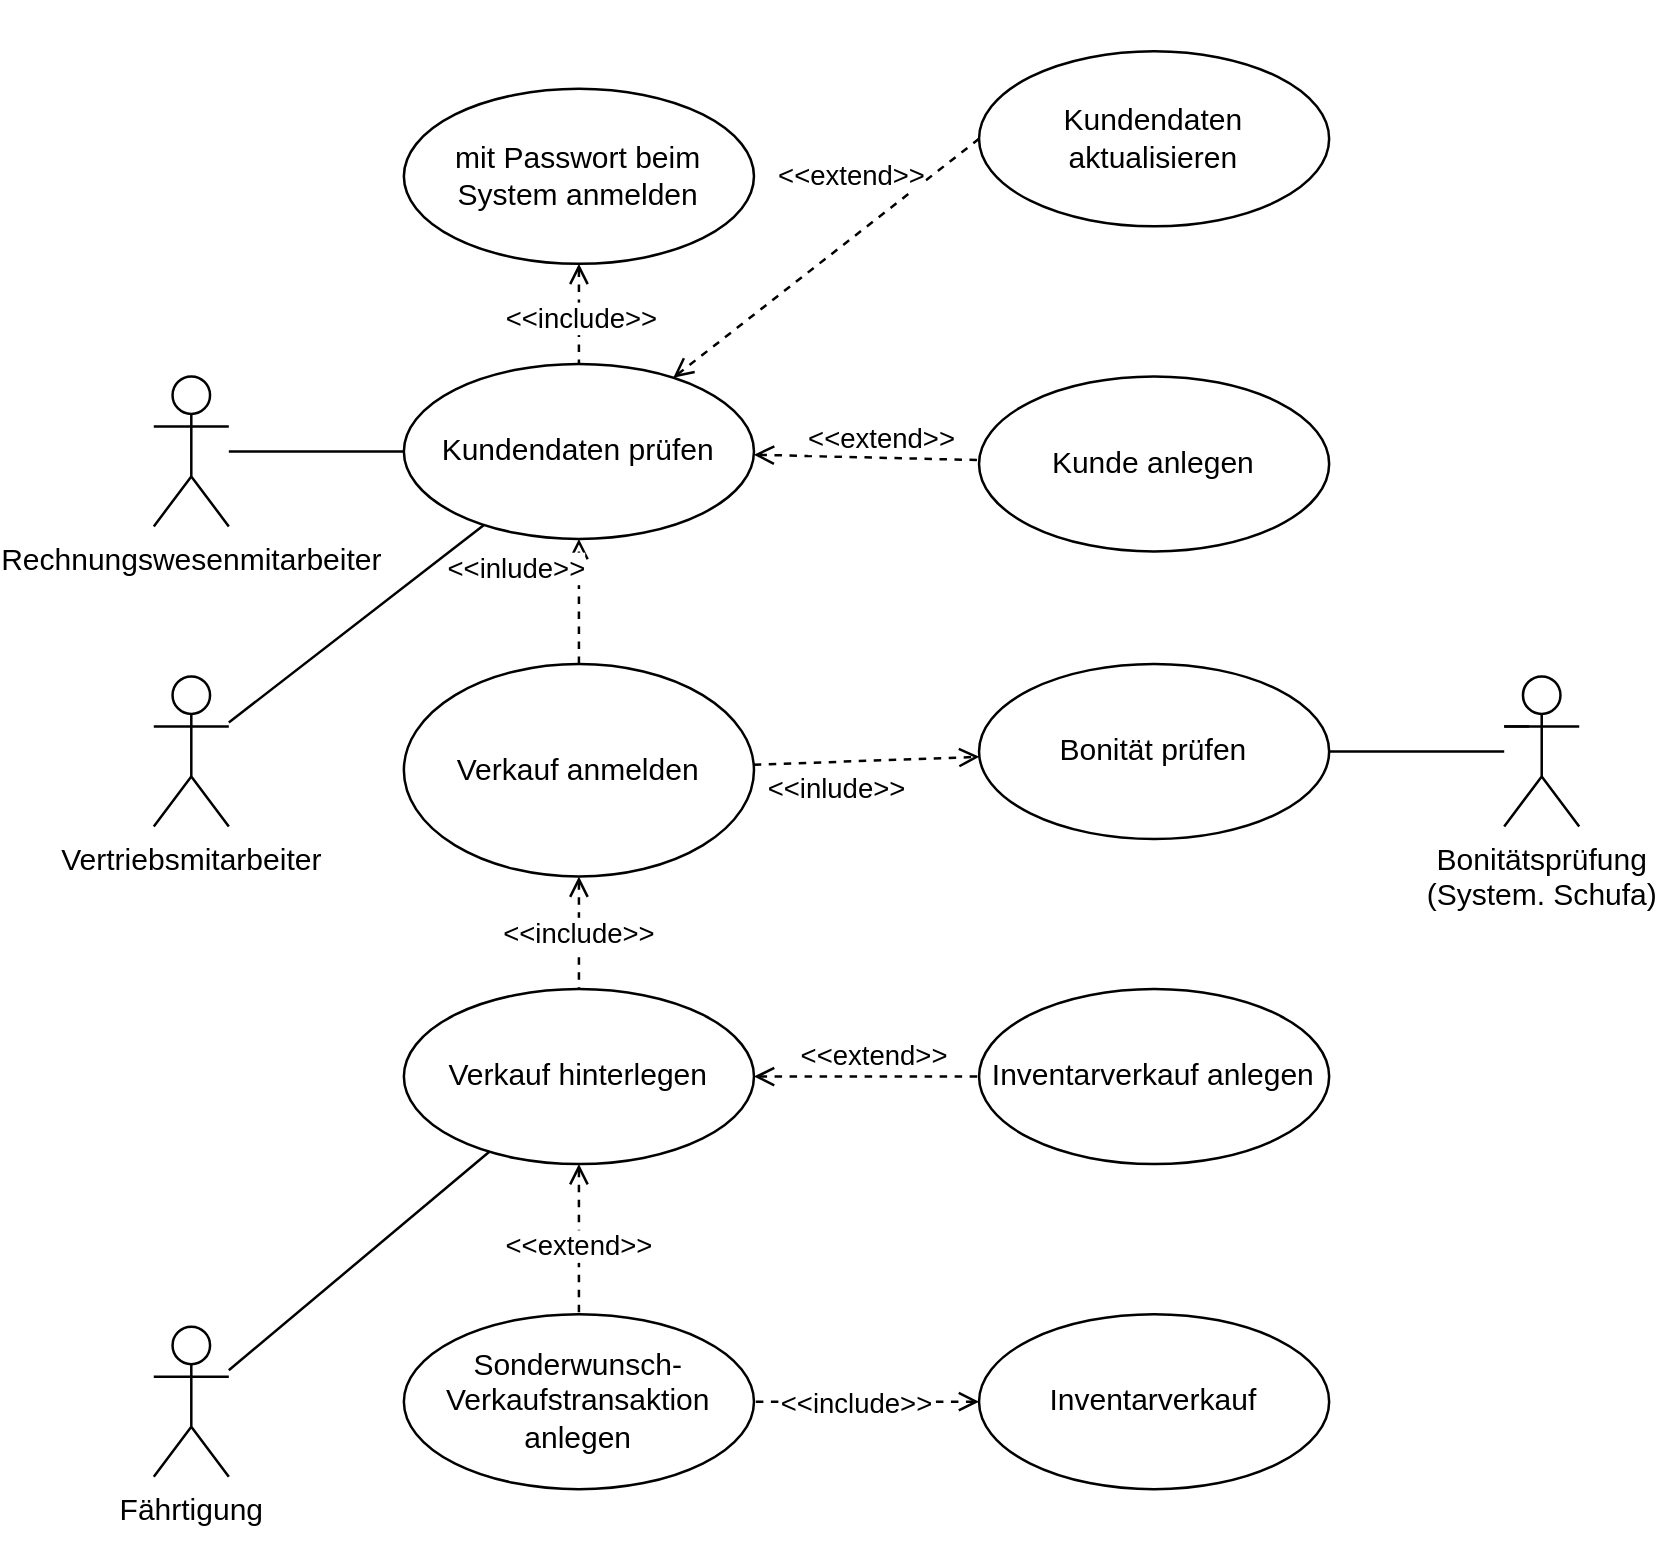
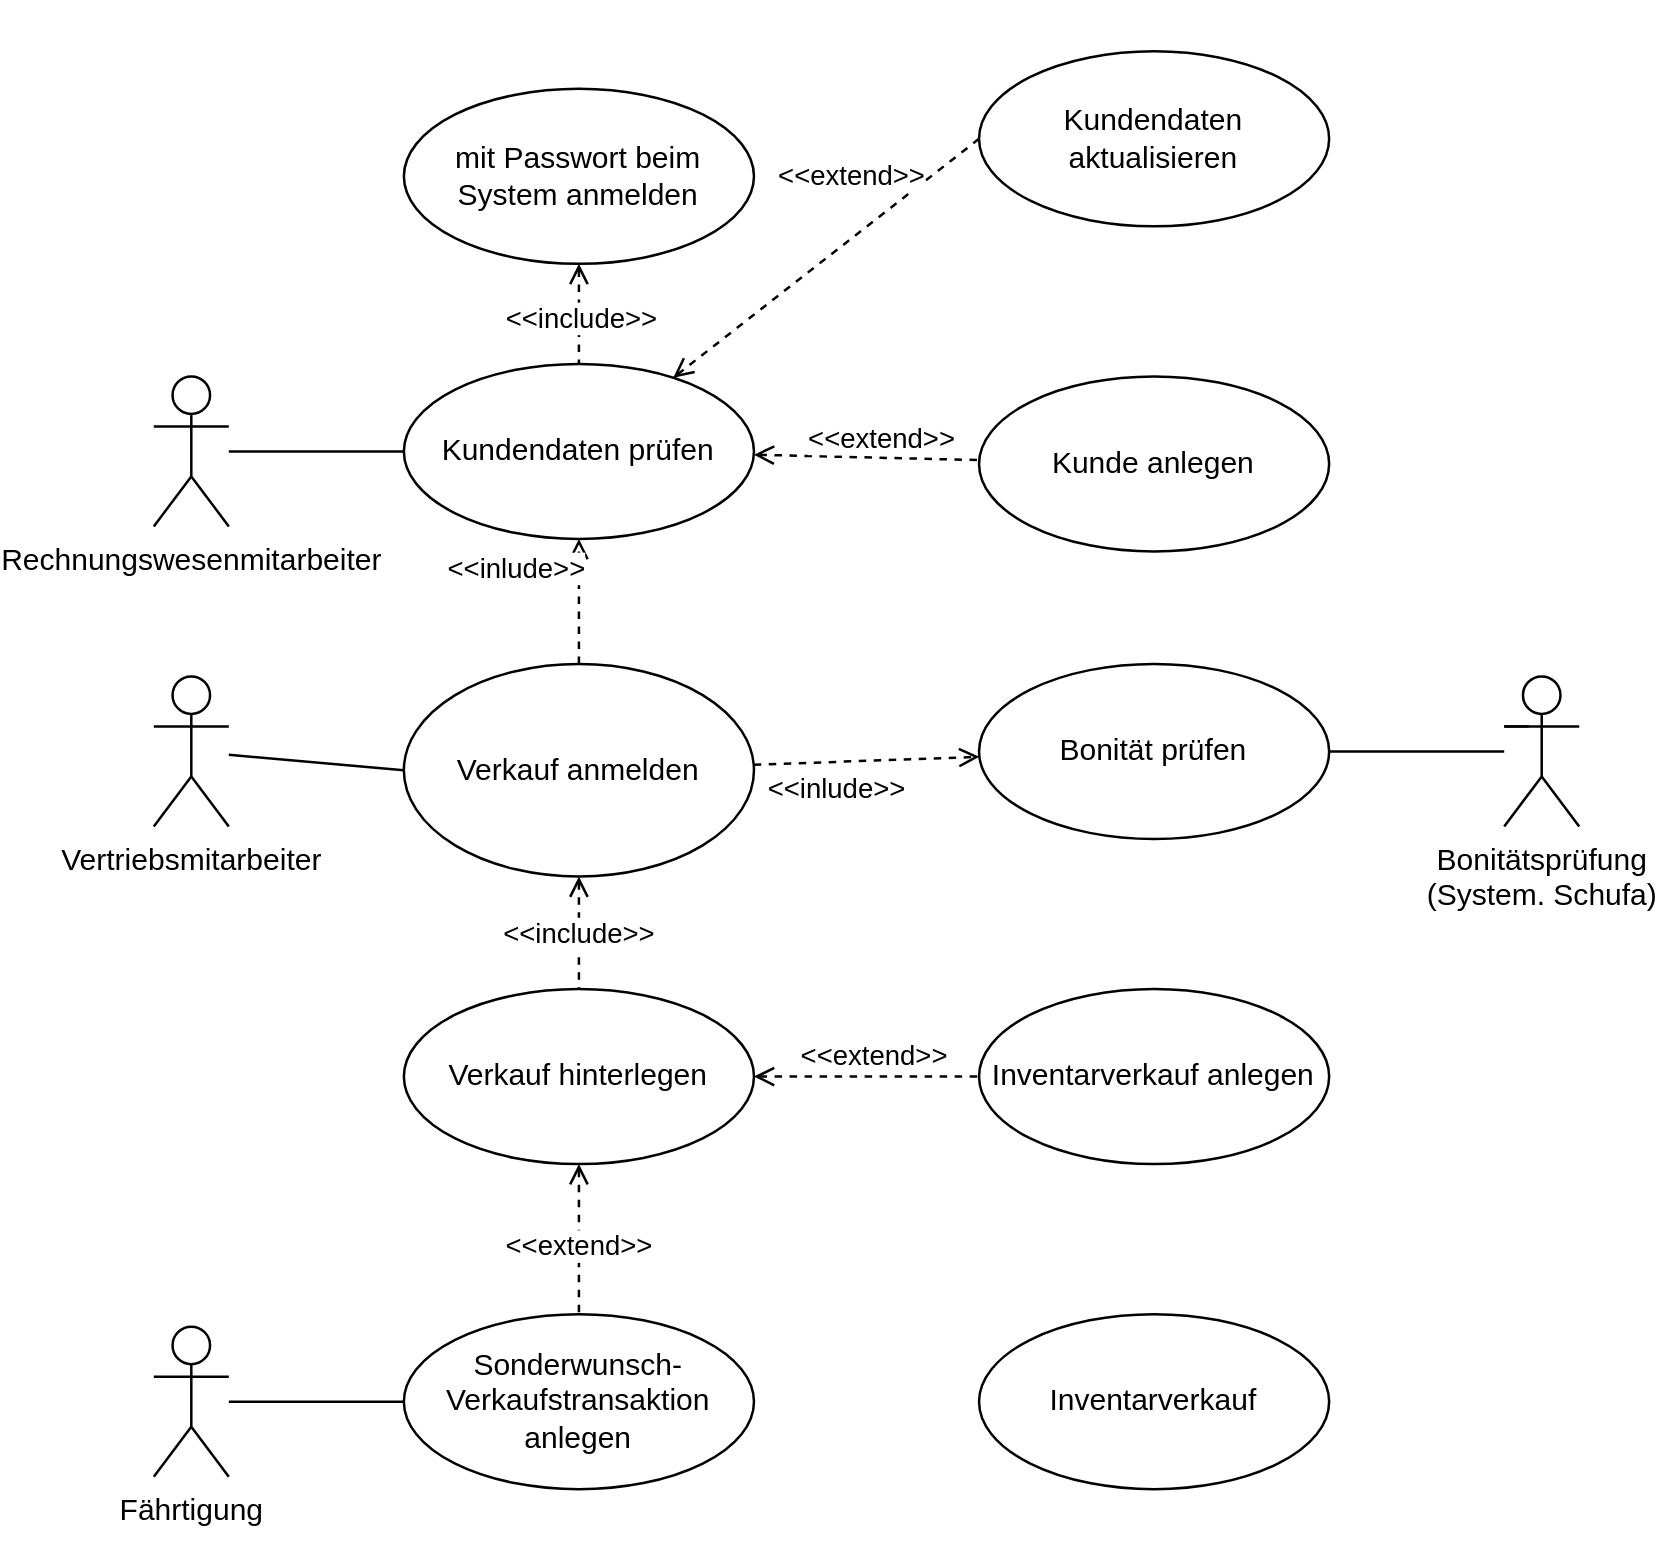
edge "Kundendaten prüfen" -- "Vertriebsmitarbeiter": now "Verkauf anmelden" -- "Vertriebsmitarbeiter"
edge "Verkauf hinterlegen" -- "Fährtigung": now "Sonderwunsch-Verkaufstransaktion anlegen" -- "Fährtigung"
edge "Sonderwunsch-Verkaufstransaktion anlegen" -> "Inventarverkauf": removed, label "<<include>>"
